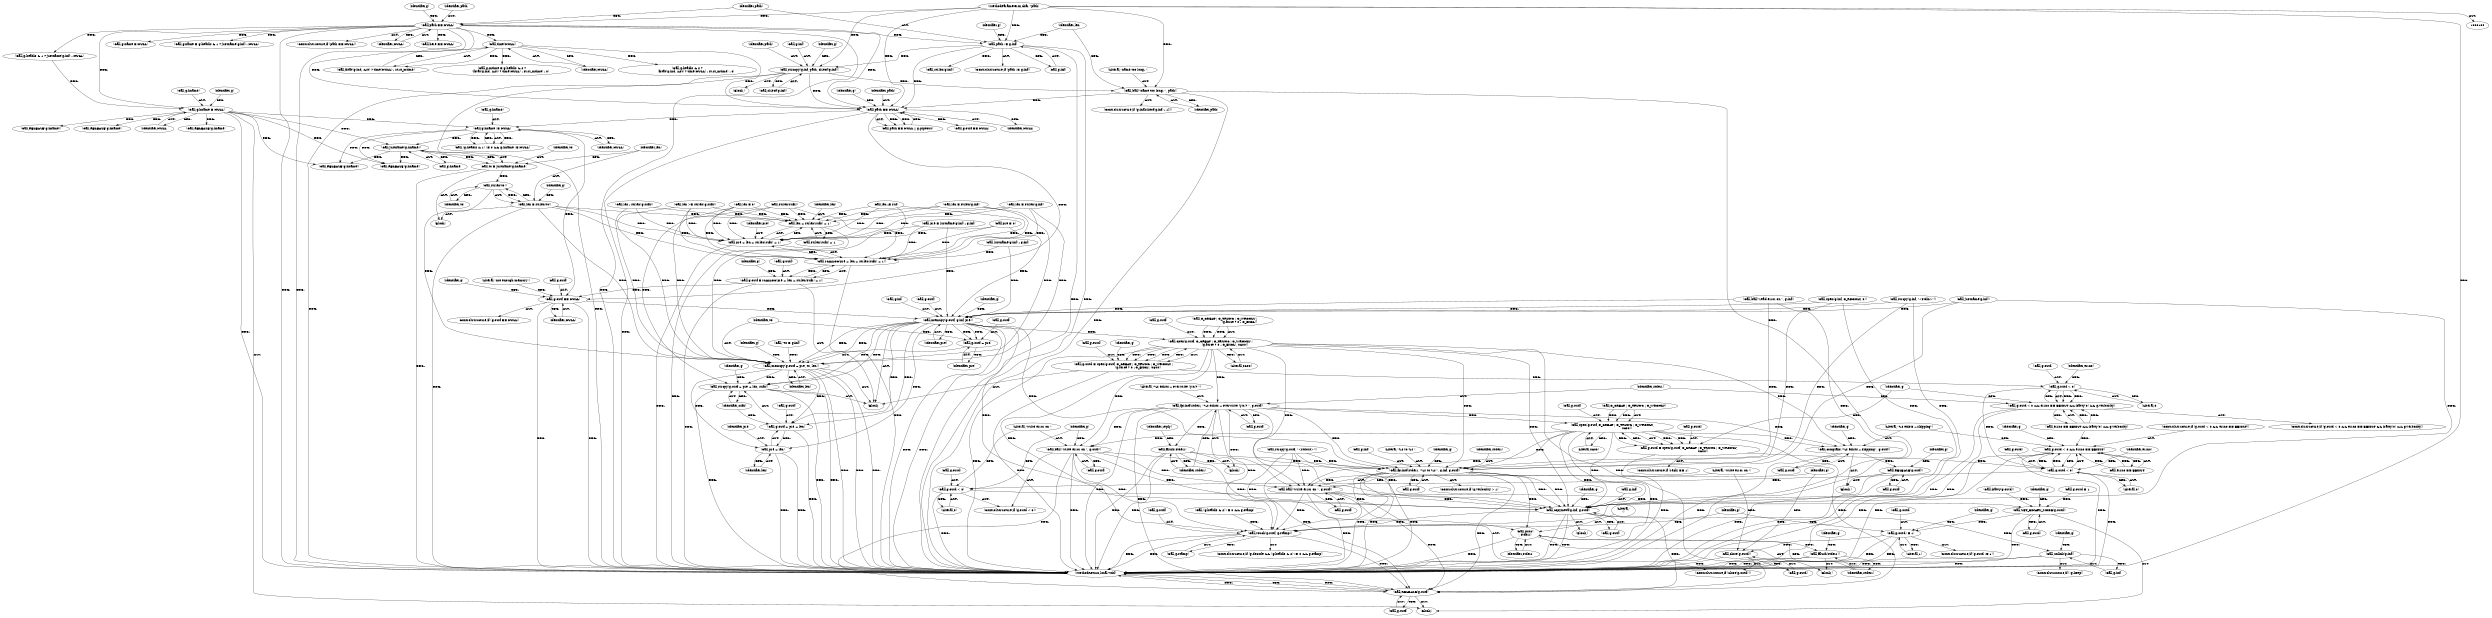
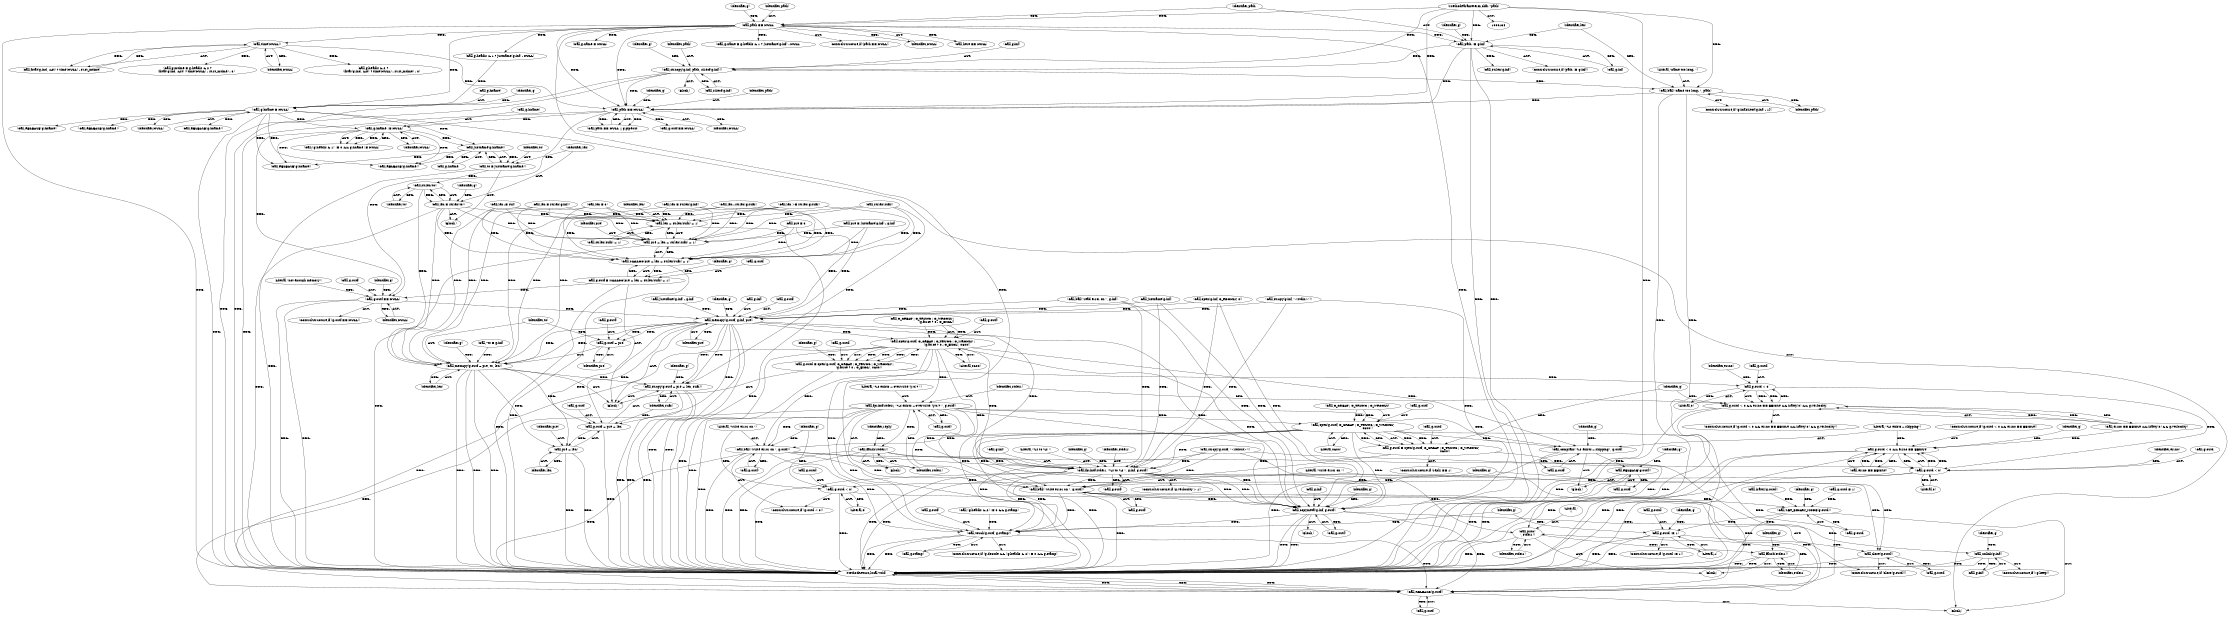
edge "(Call,justname(g.inf) - g.inf)" -> "(Call,MALLOC(pre + len + strlen(sufx) + 1))": now "(Call,len - strlen(g.sufx))" -> "(Call,MALLOC(pre + len + strlen(sufx) + 1))"
